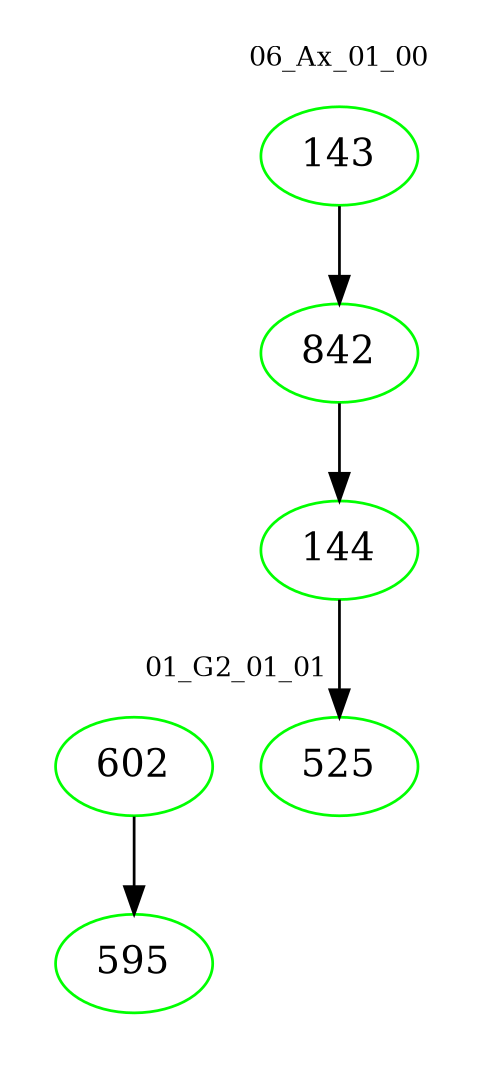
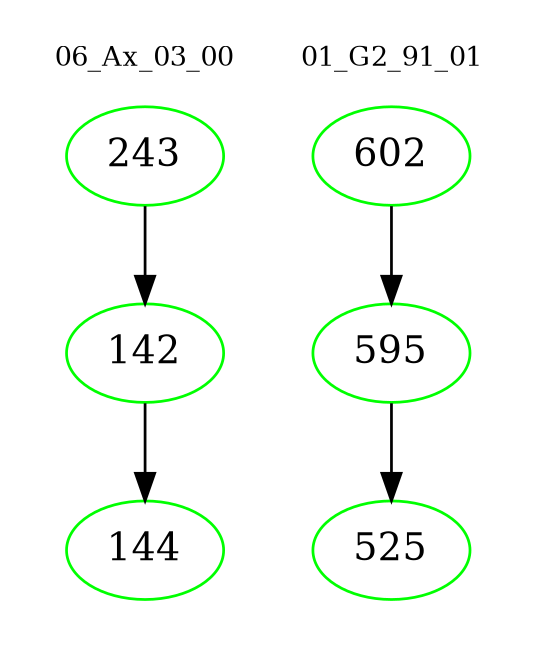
cluster "06_Ax_01_00": label "06_Ax_01_00" -> "06_Ax_03_00"
node "143": label "143" -> "243"
node "842": label "842" -> "142"
edge "144" -> "525": now "595" -> "525"
cluster "01_G2_01_01": label "01_G2_01_01" -> "01_G2_91_01"
